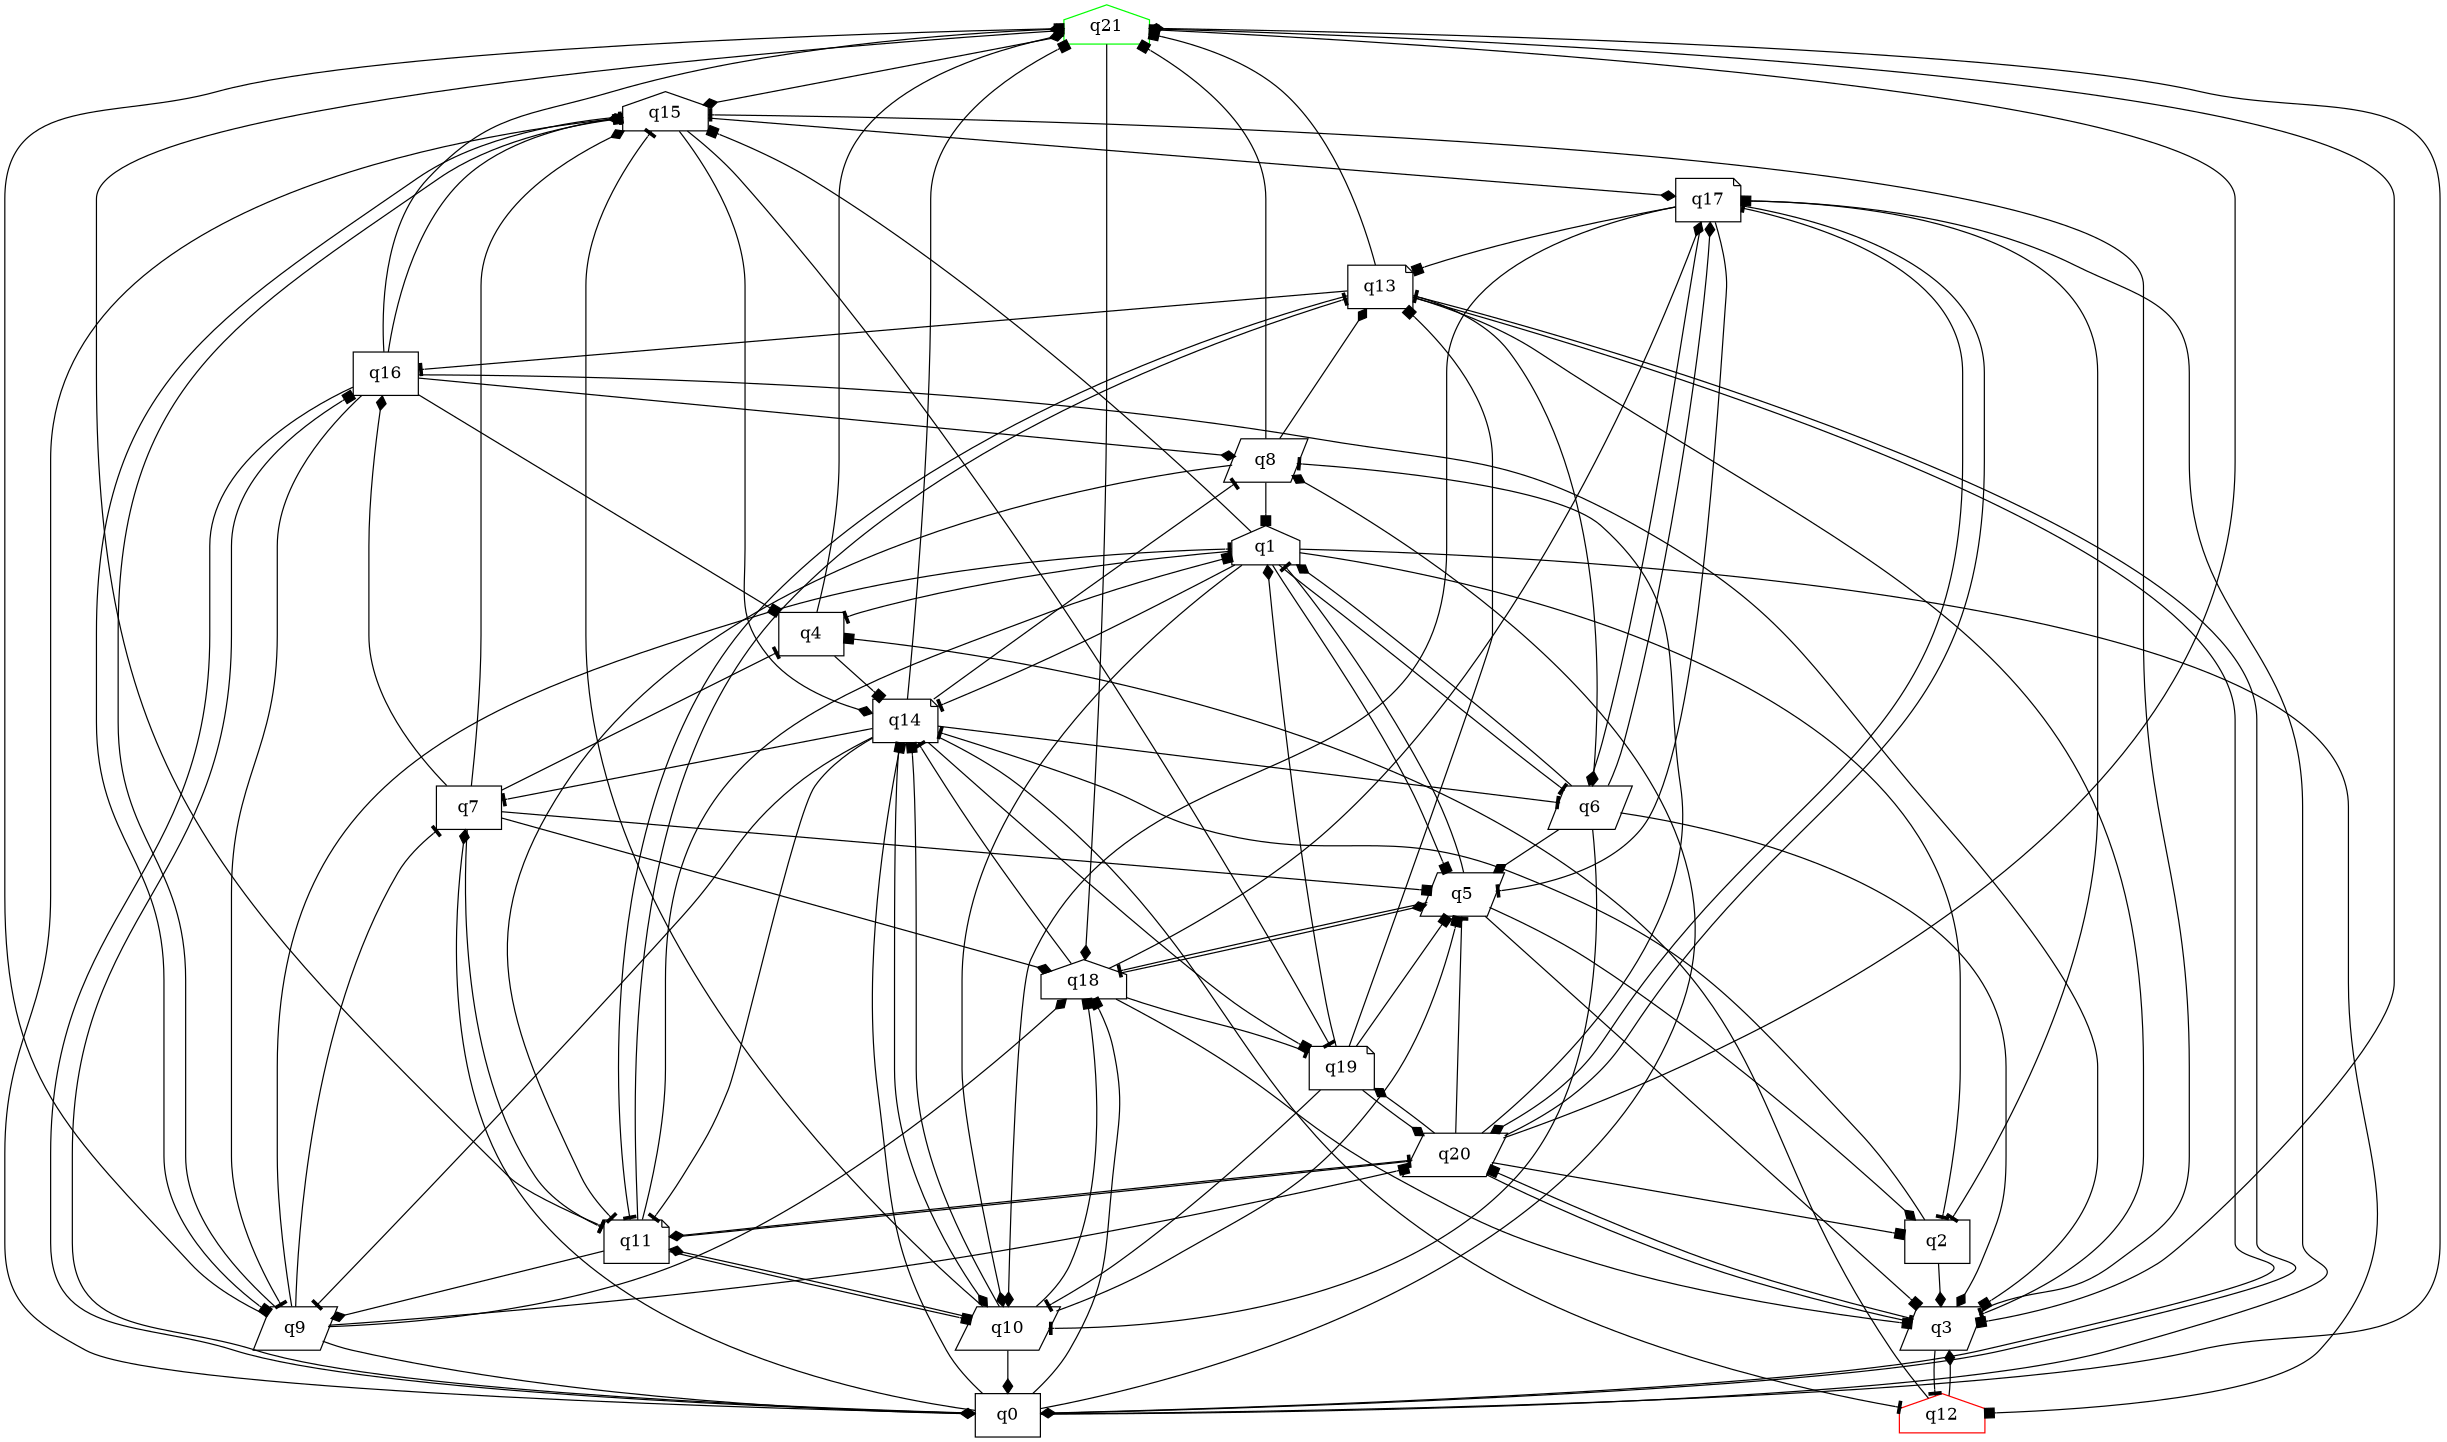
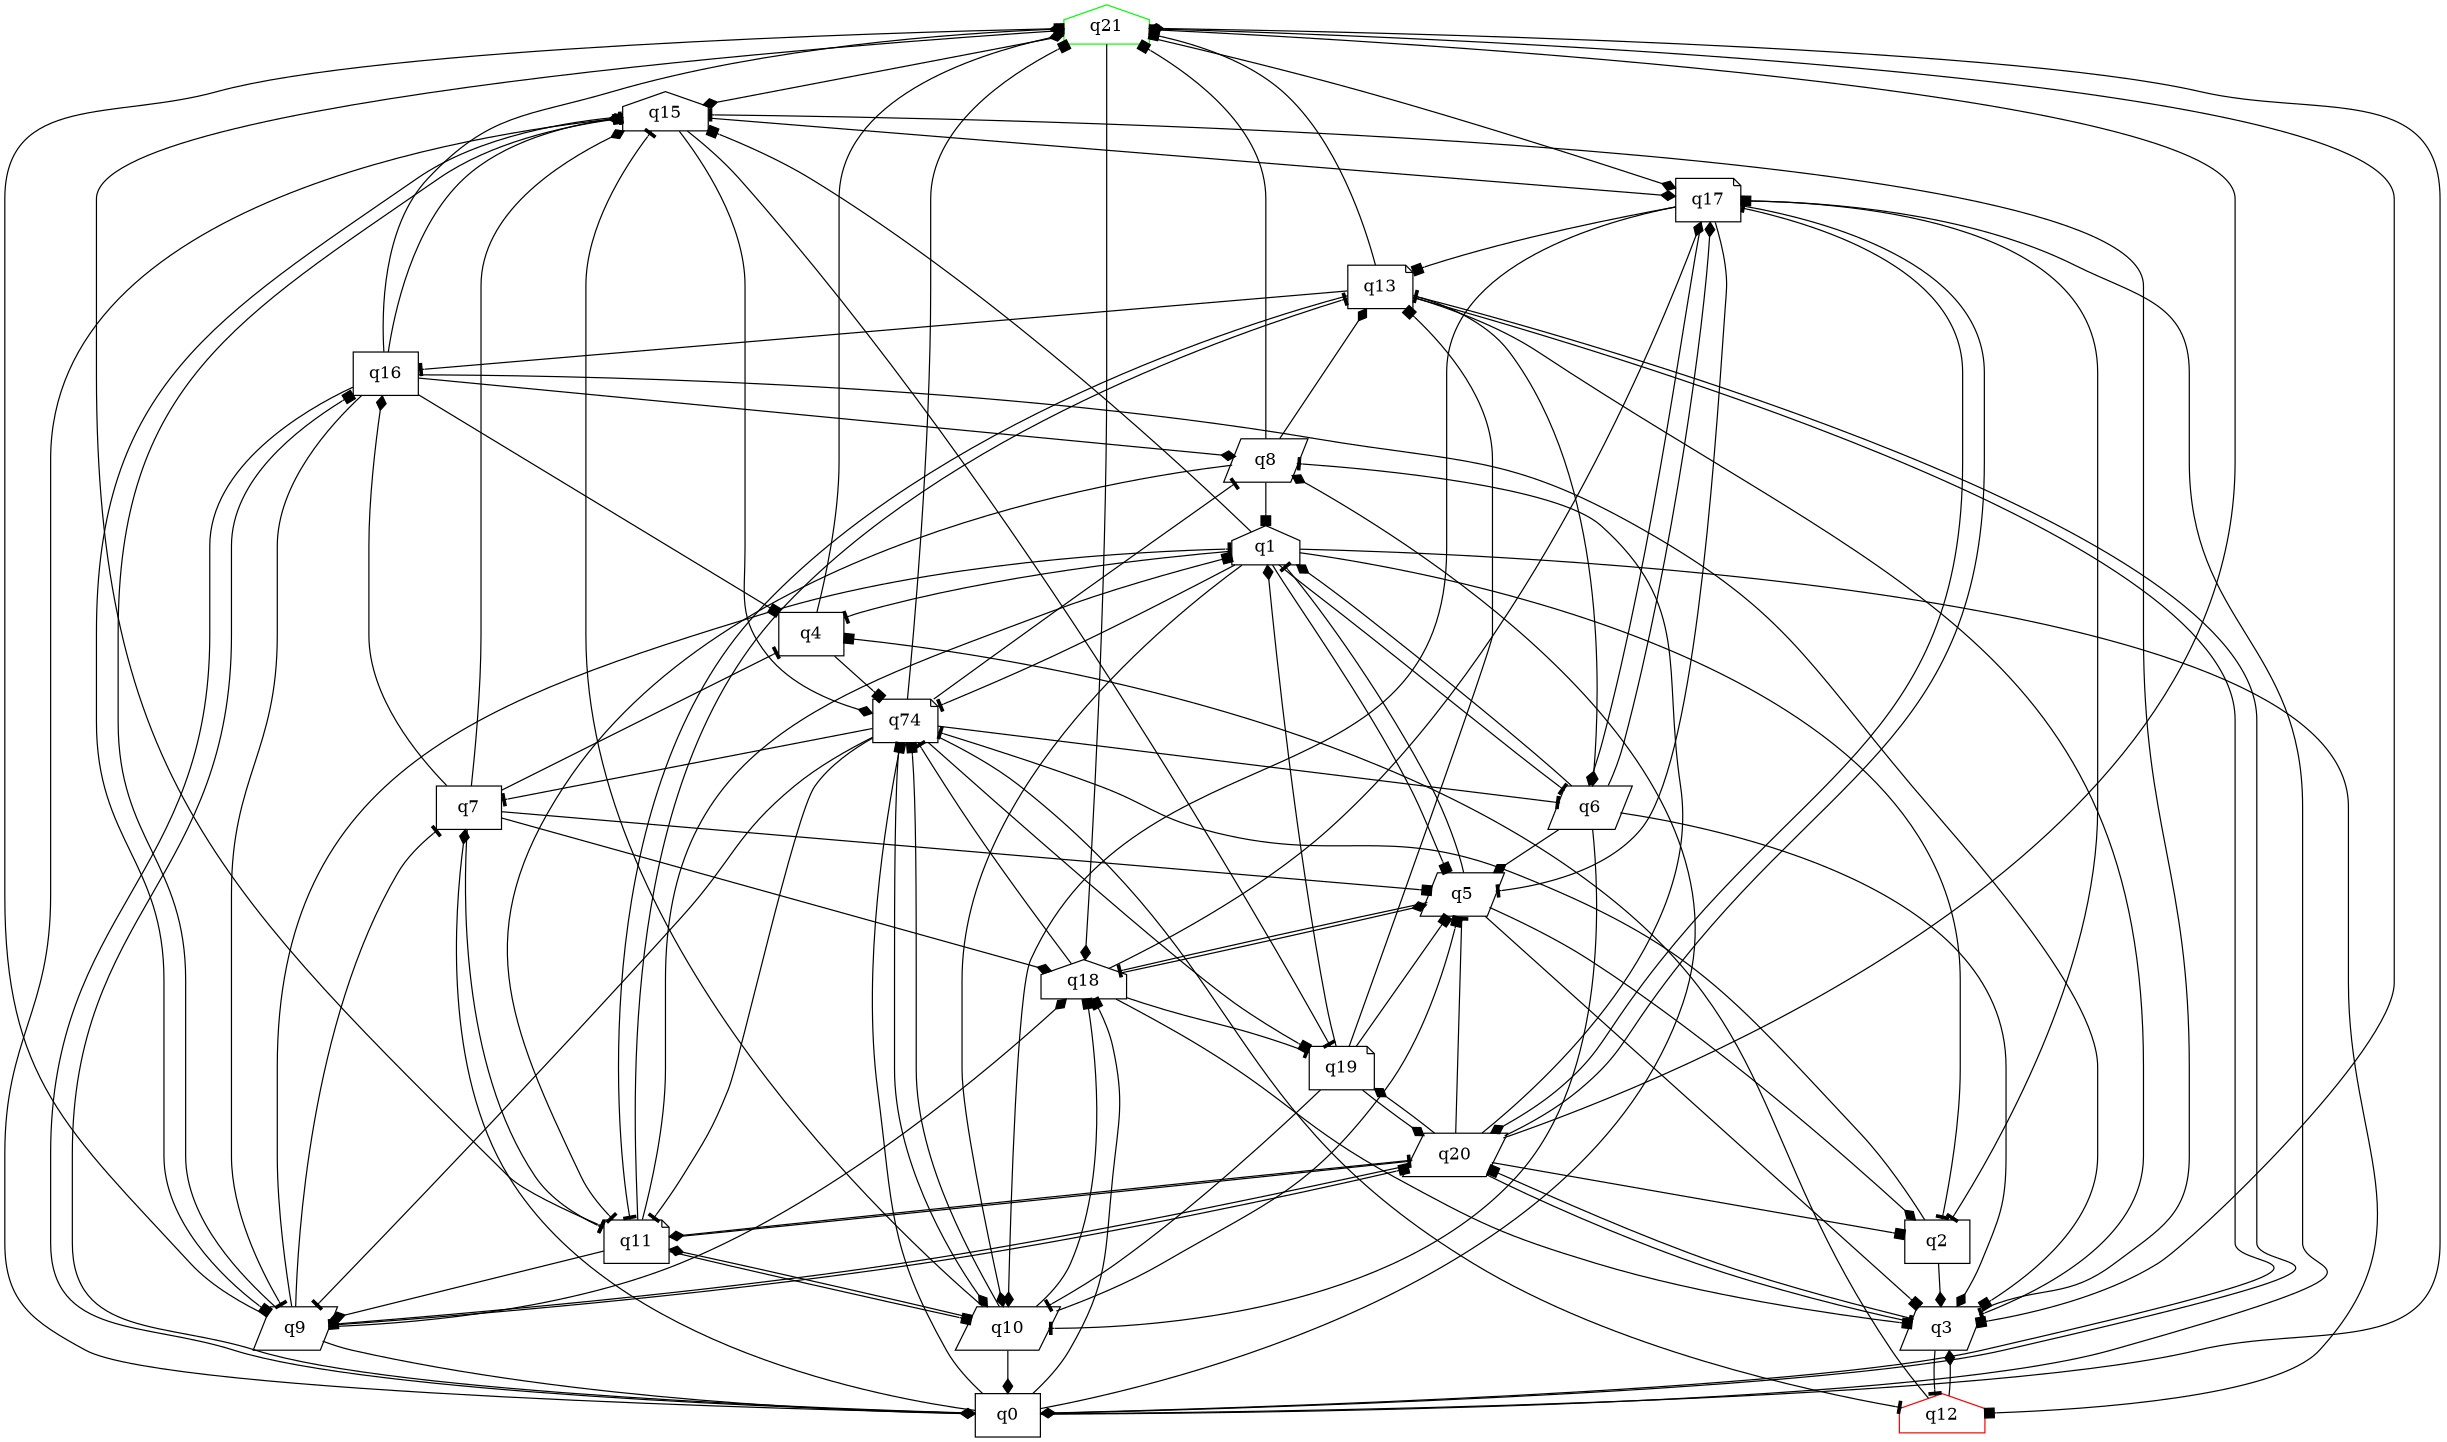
edge "q21" -> "q17": added
node "q14": label "q14" -> "q74"
edge "q20" -> "q9": added
